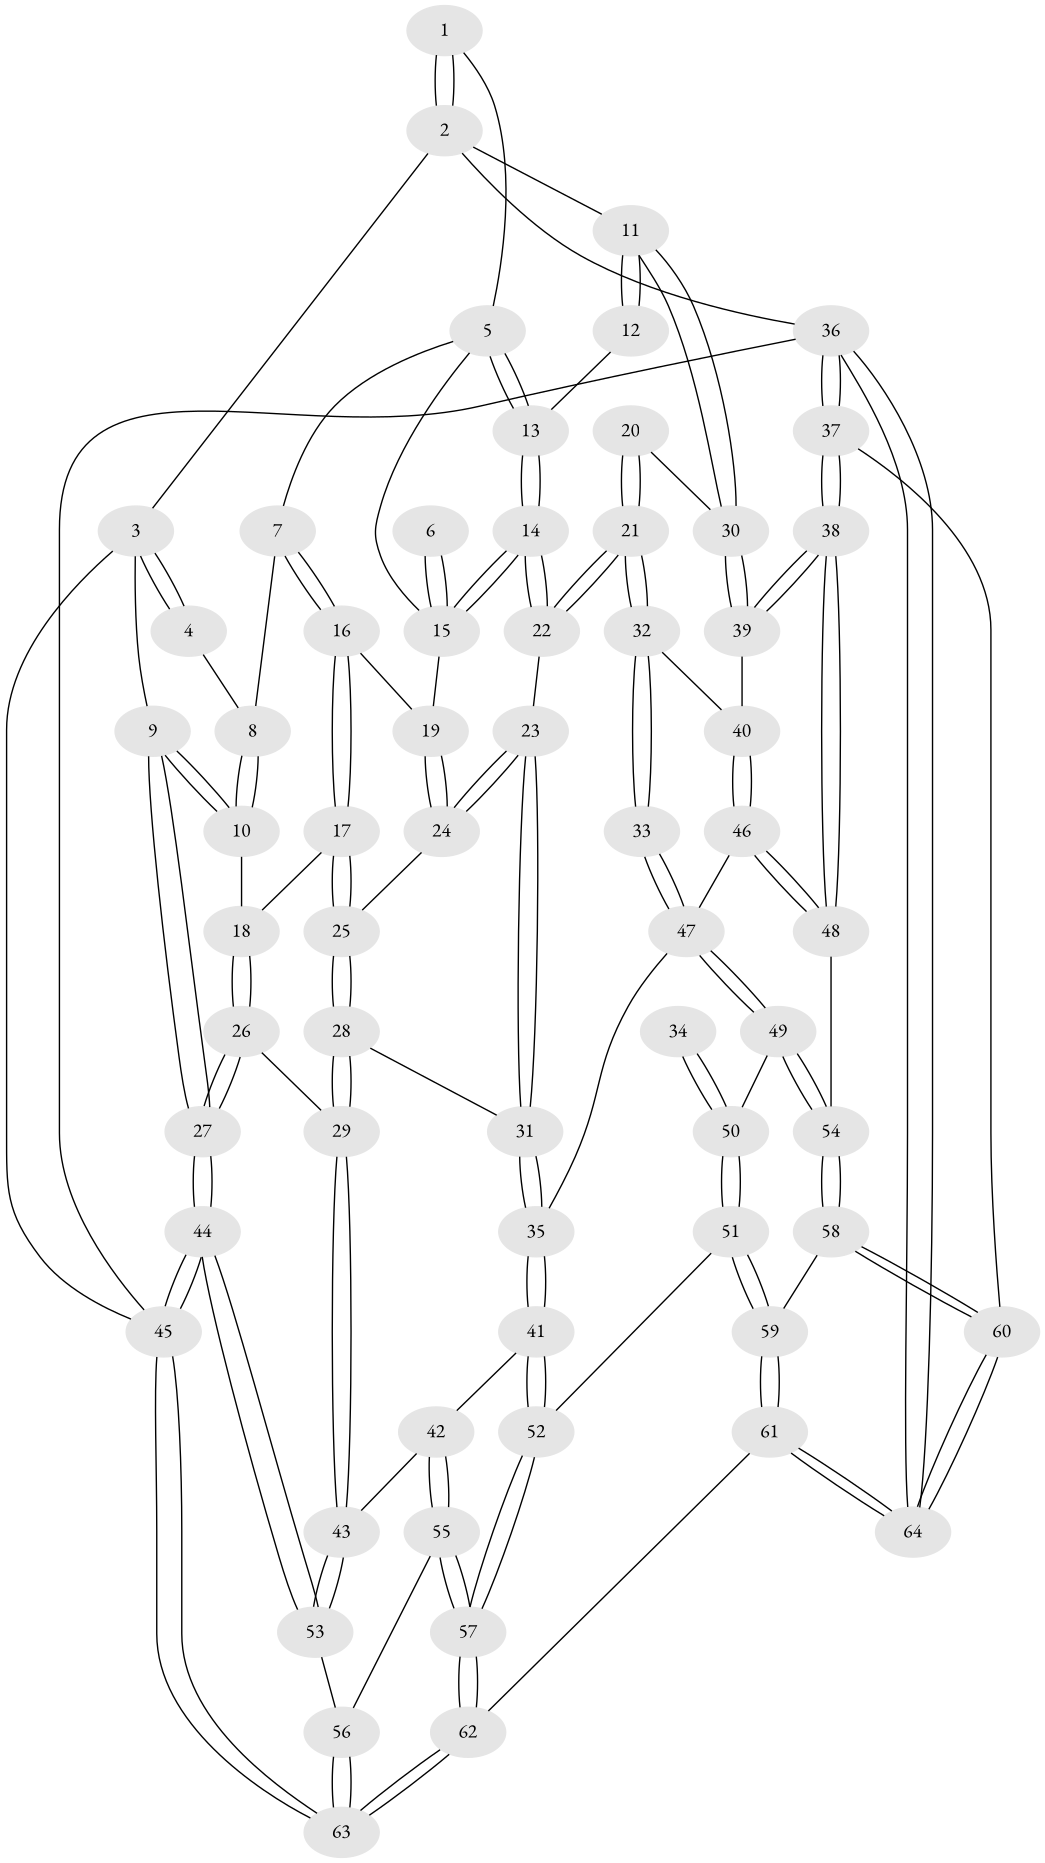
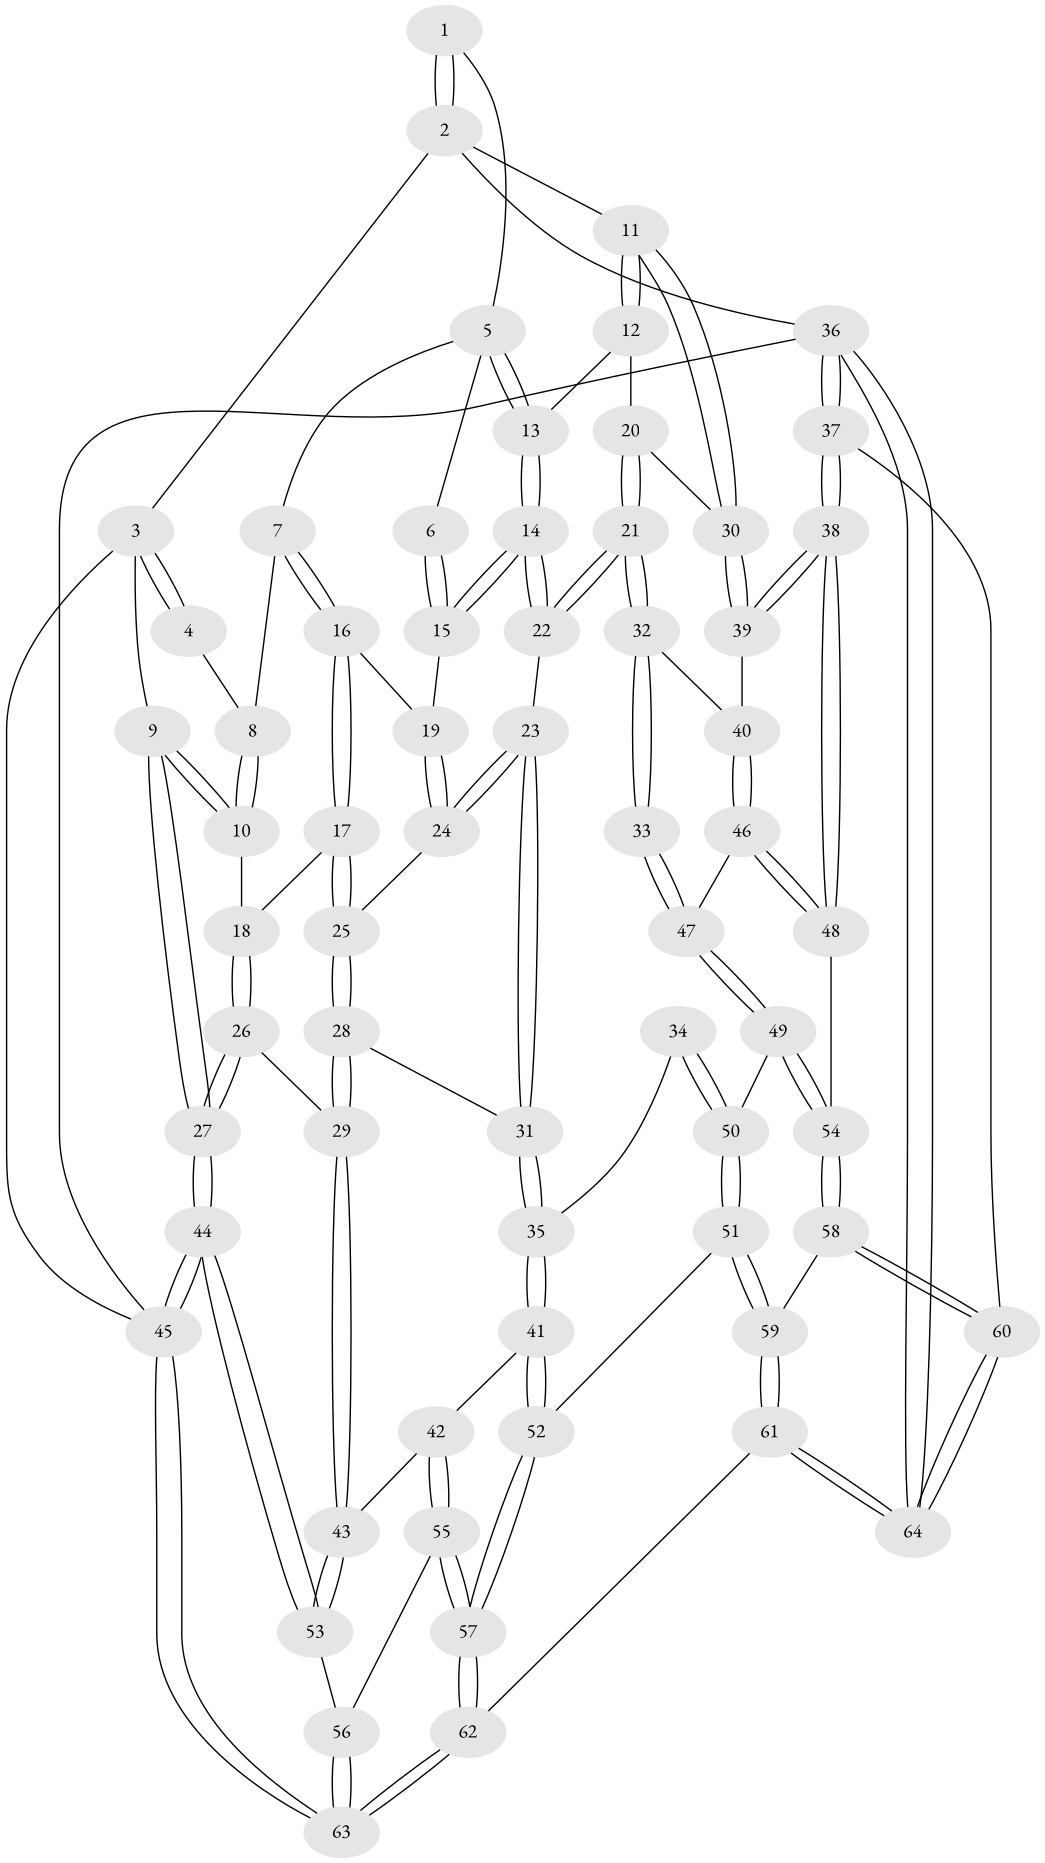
edge "12" -- "20": added
edge "5" -- "15": now "5" -- "6"
edge "47" -- "35": now "34" -- "35"
